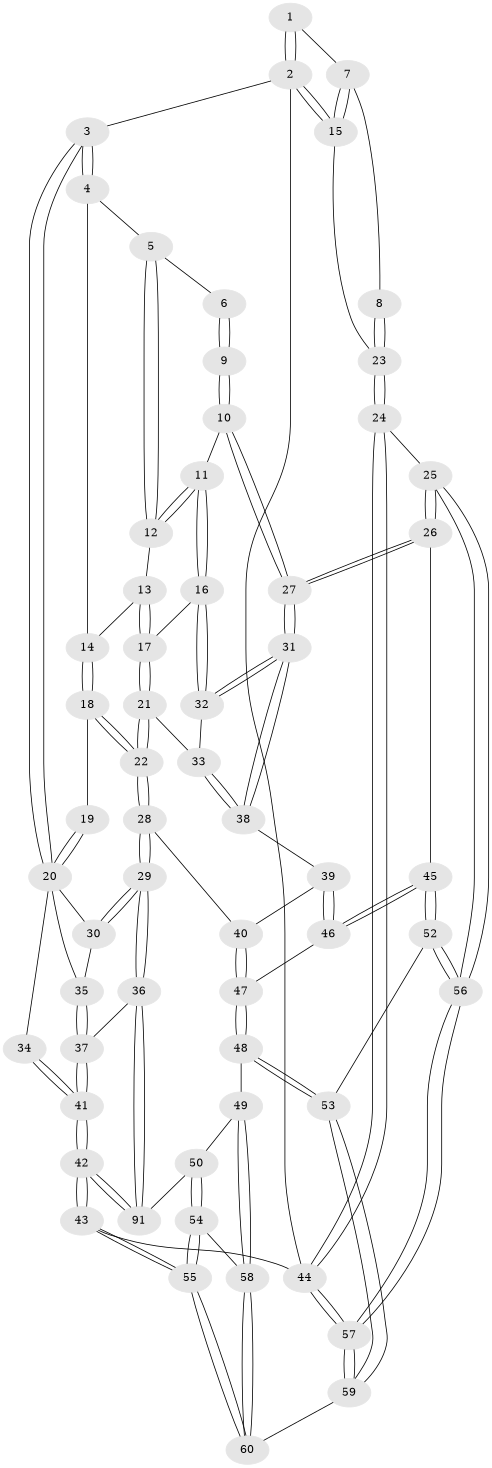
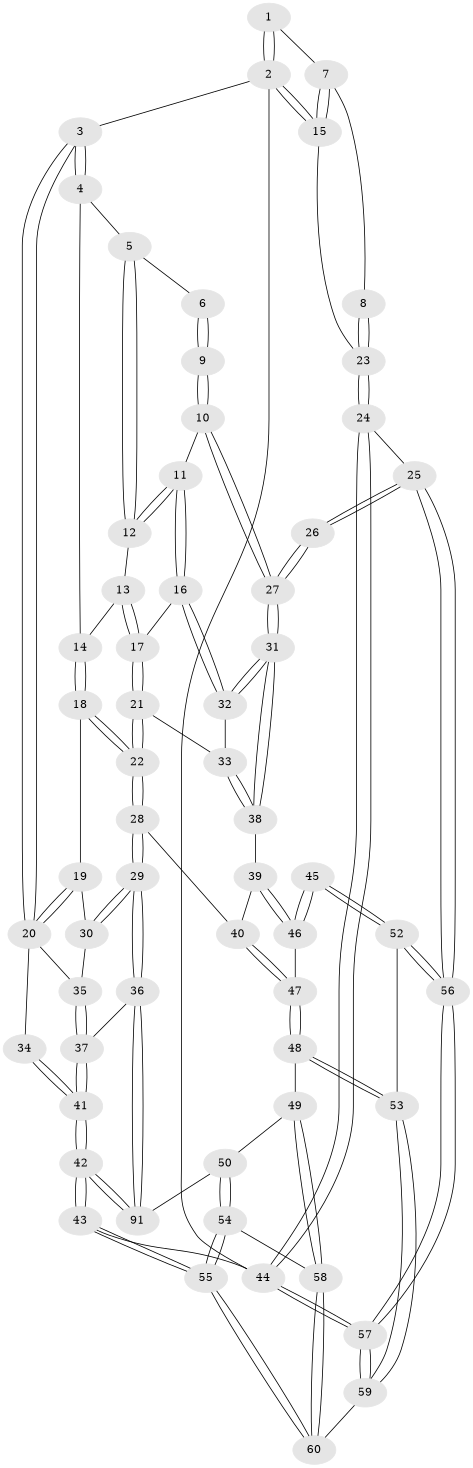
edge "26" -- "45": removed
edge "20" -- "30": now "19" -- "30"
